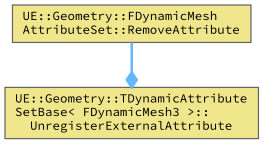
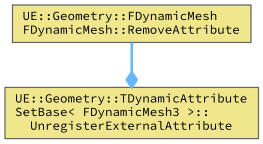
node "UE::Geometry::FDynamicMesh AttributeSet::RemoveAttribute": label "UE::Geometry::FDynamicMesh AttributeSet::RemoveAttribute" -> "UE::Geometry::FDynamicMesh FDynamicMesh::RemoveAttribute"
